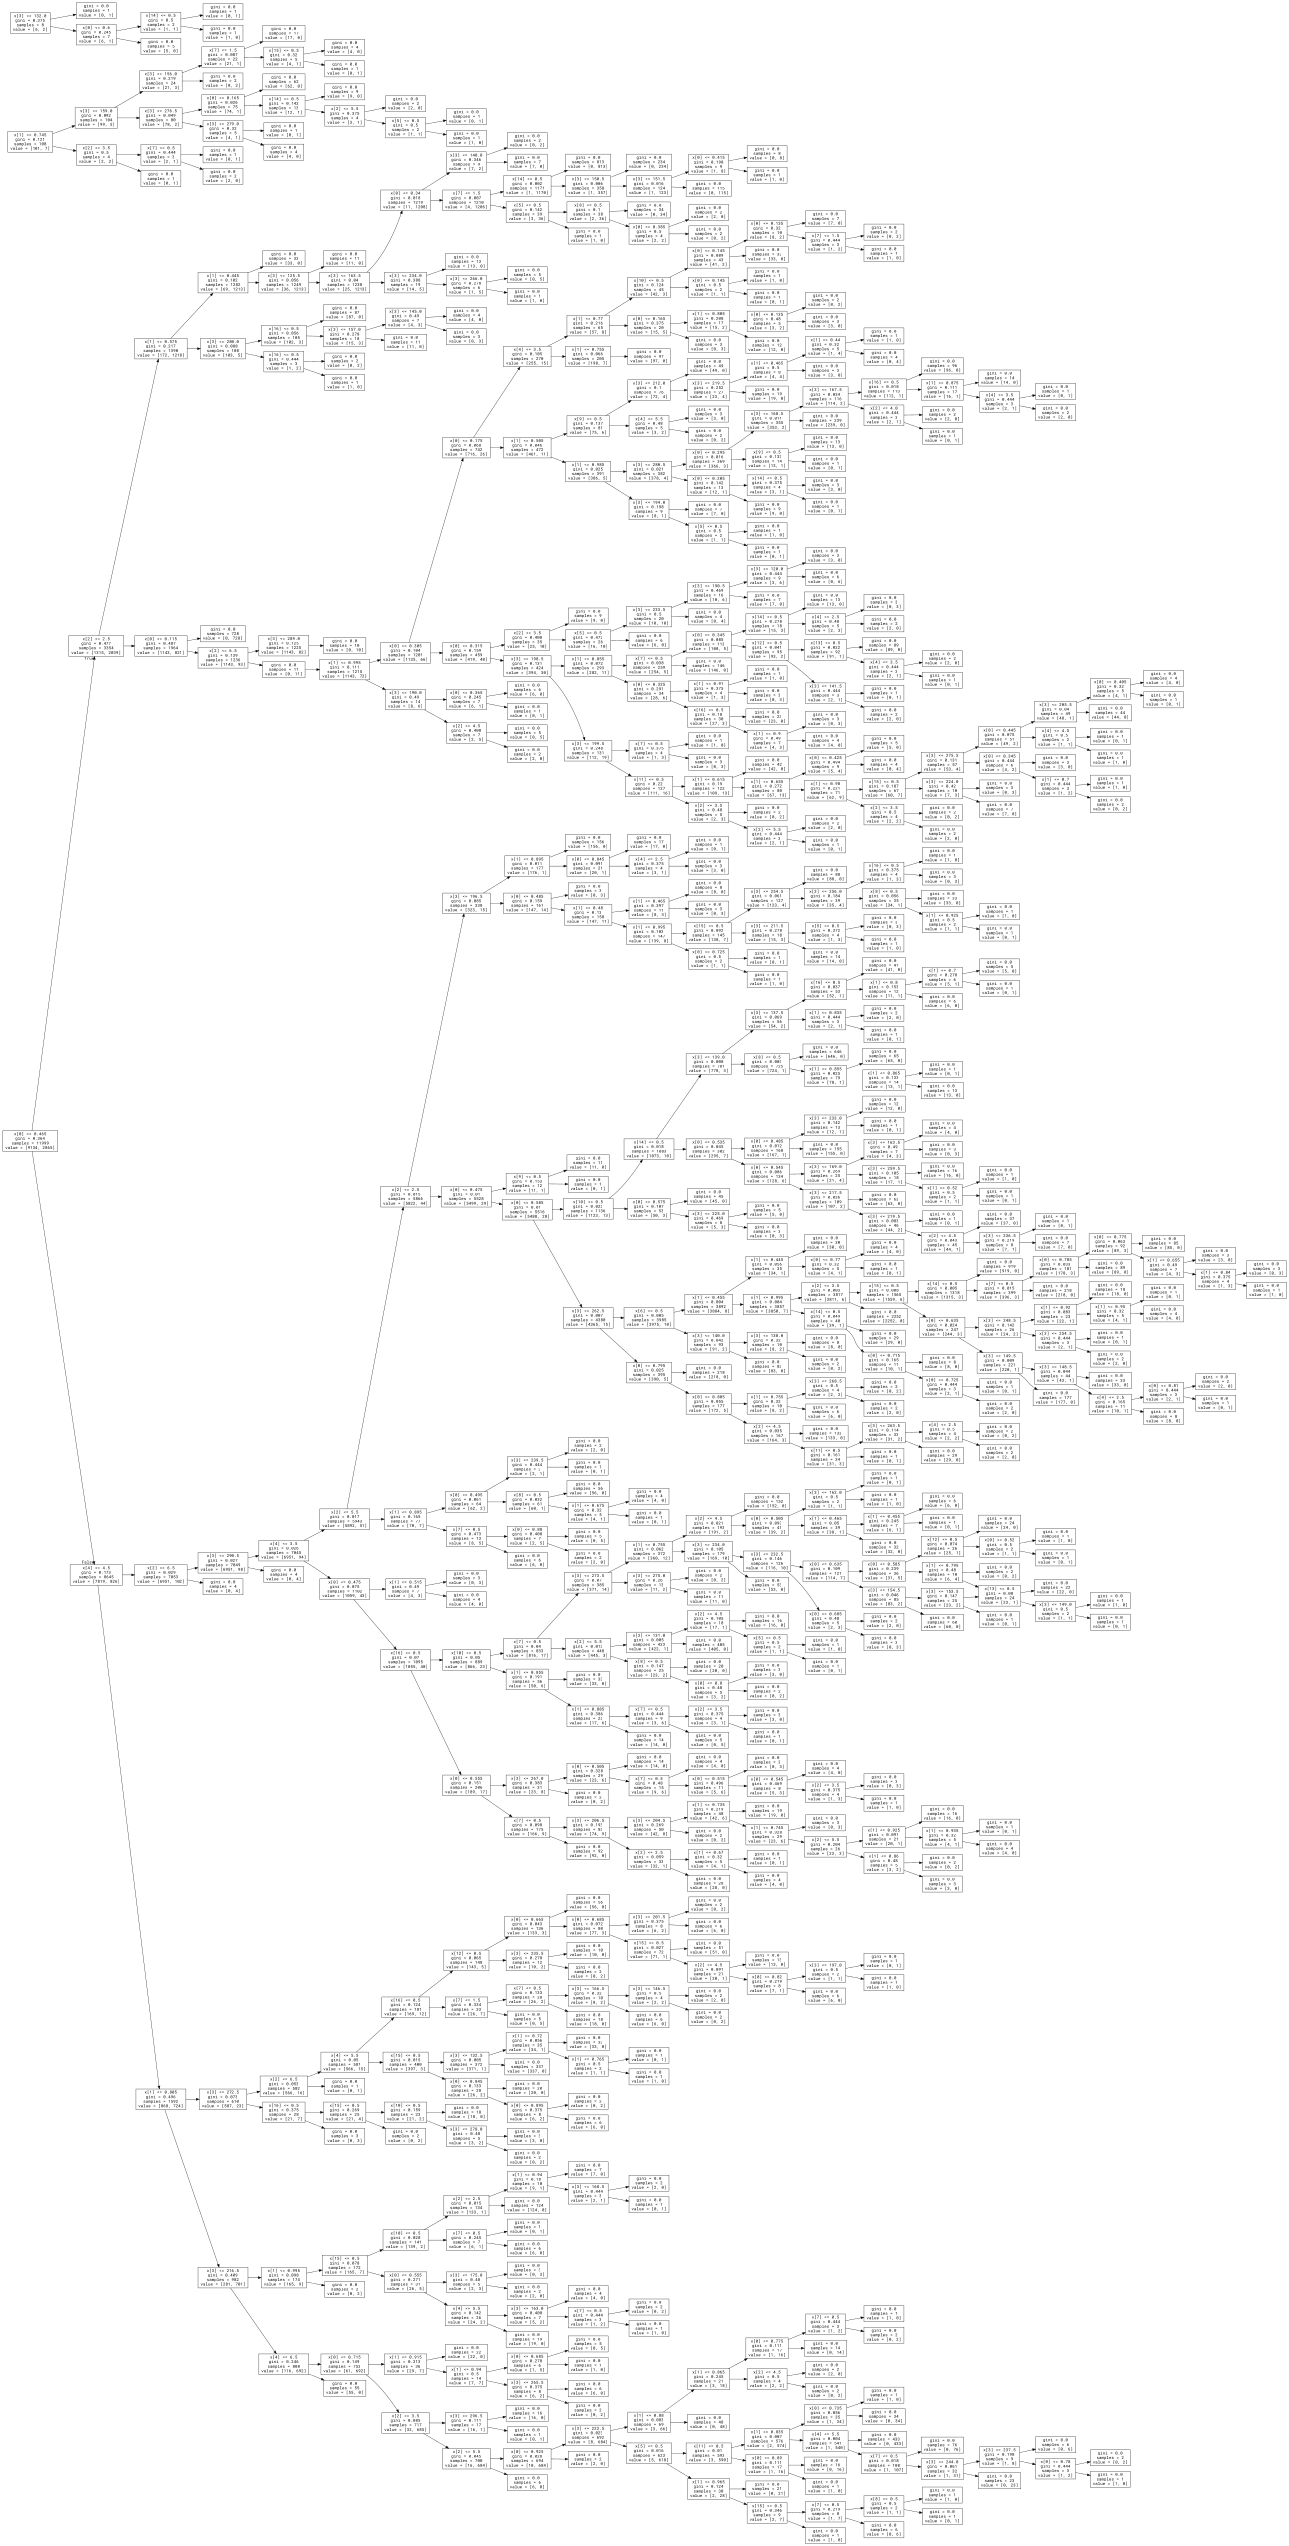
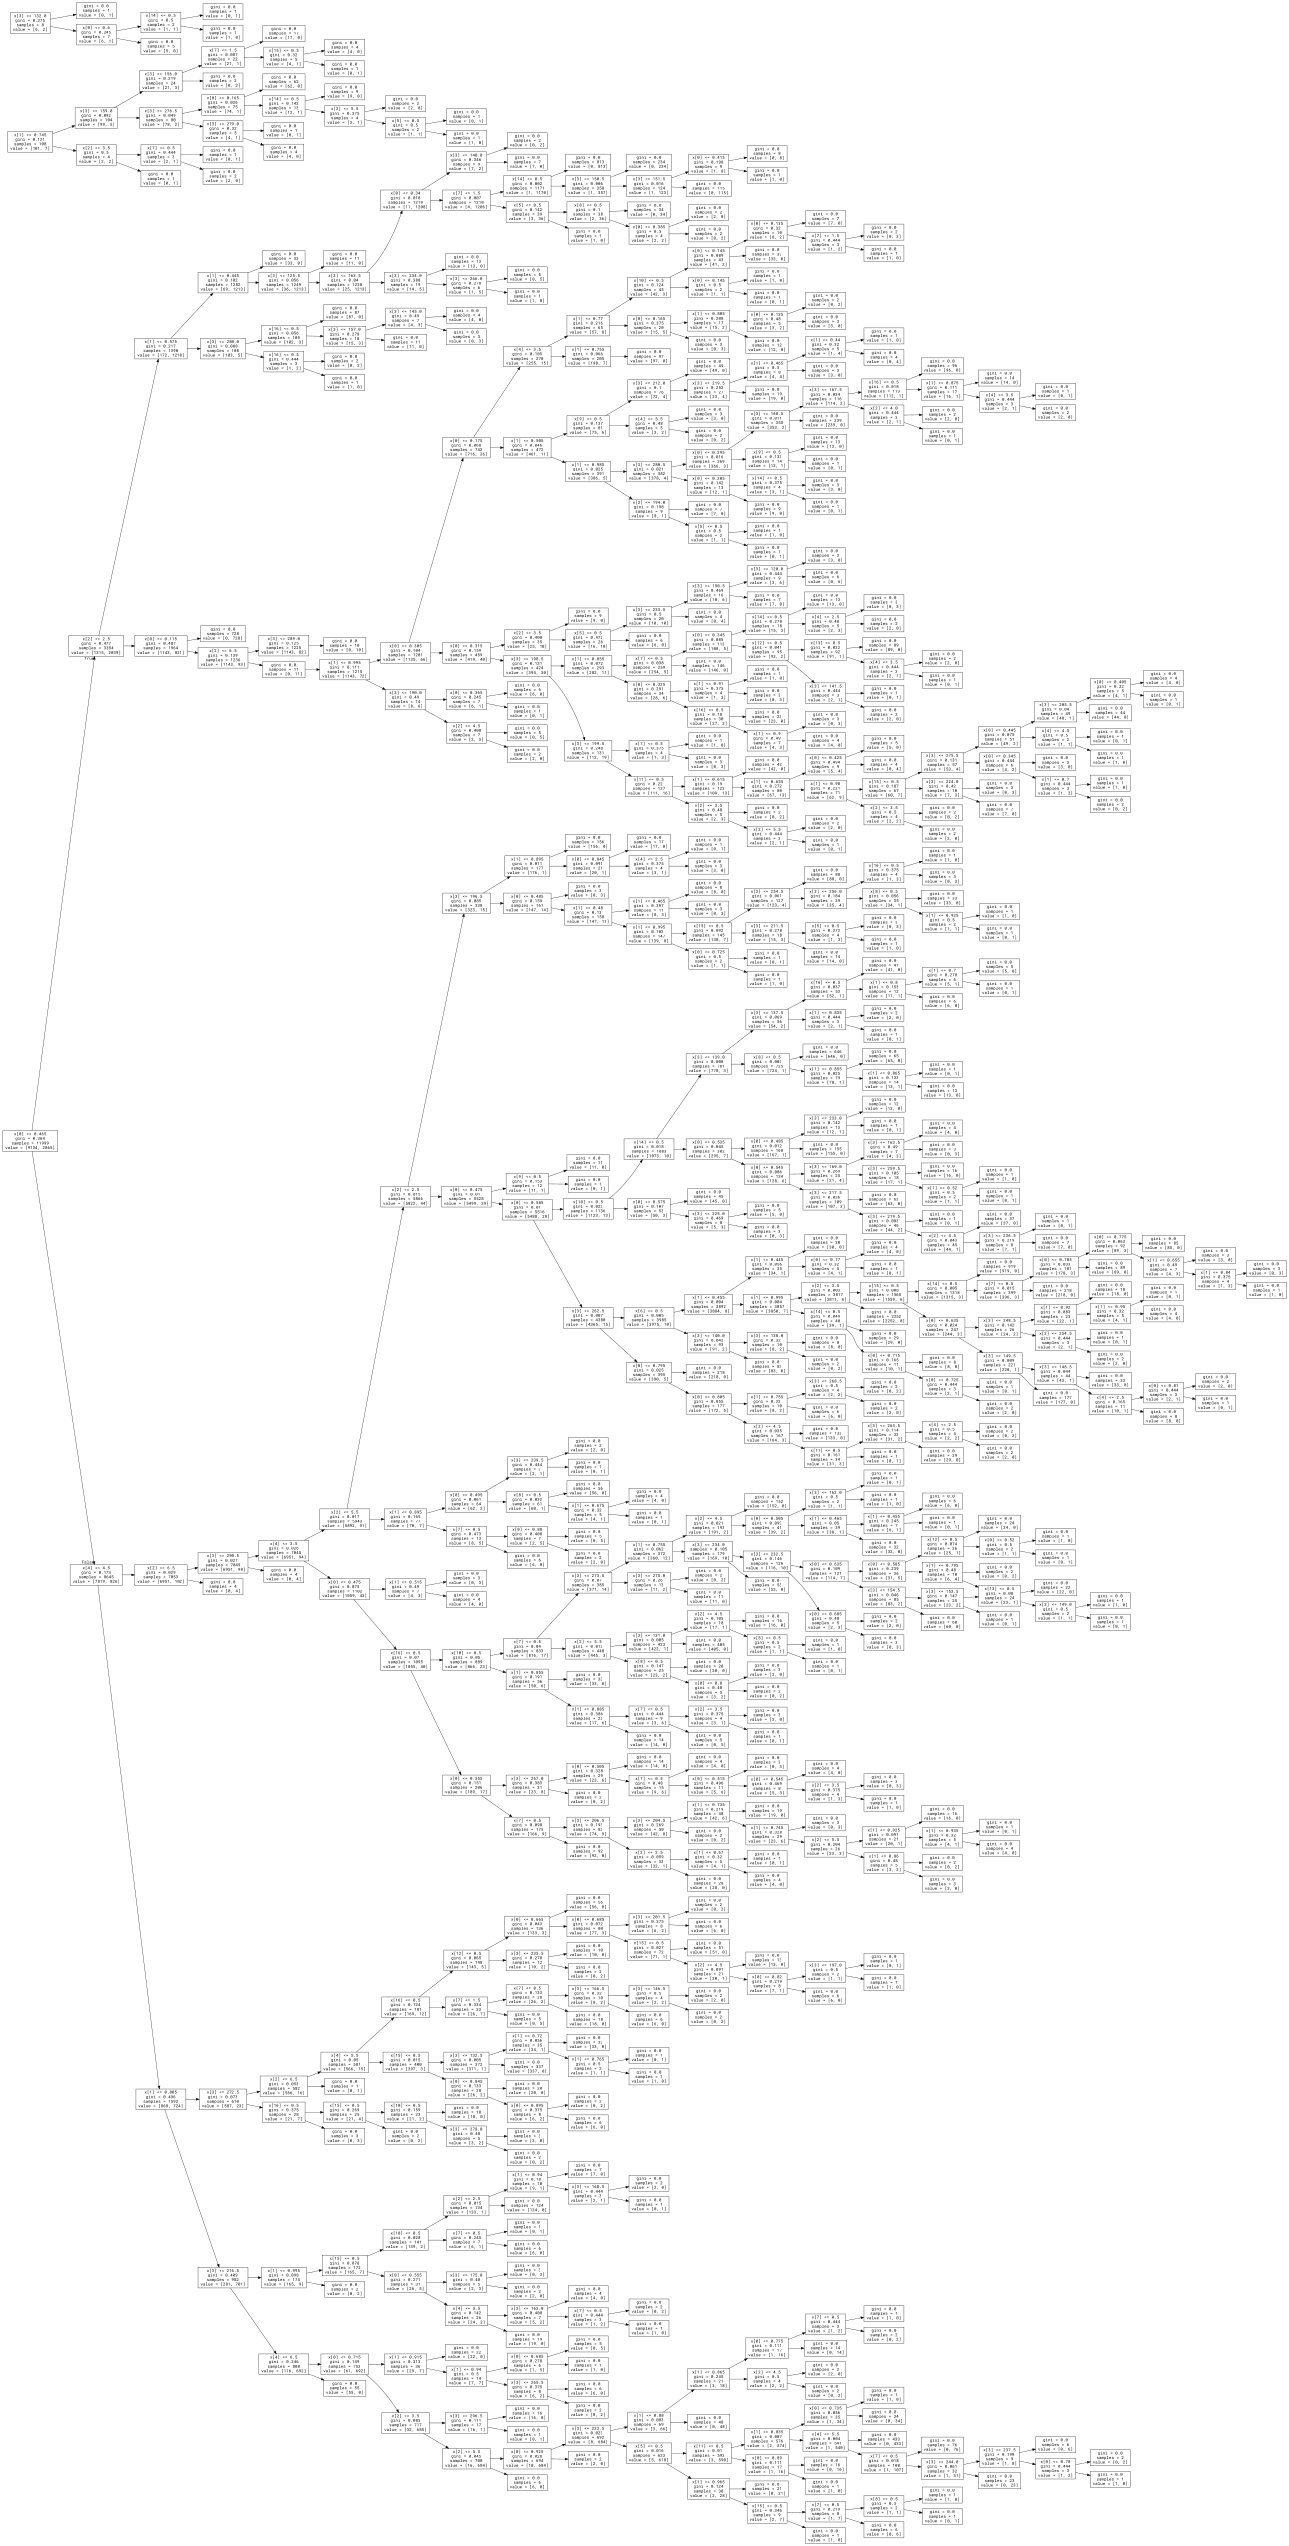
edge "x[1] <= 0.855 gini = 0.025 samples = 79 value = [78, 1]" -> "x[1] <= 0.865 gini = 0.133 samples = 14 value = [13, 1]": added
node "x[3] <= 234.0 gini = 0.105 samples = 179 value = [169, 10]": label "x[3] <= 234.0 gini = 0.105 samples = 179 value = [169, 10]" -> "x[3] <= 234.0 samples = 0.105 samples = 179 value = [169, 10]"
